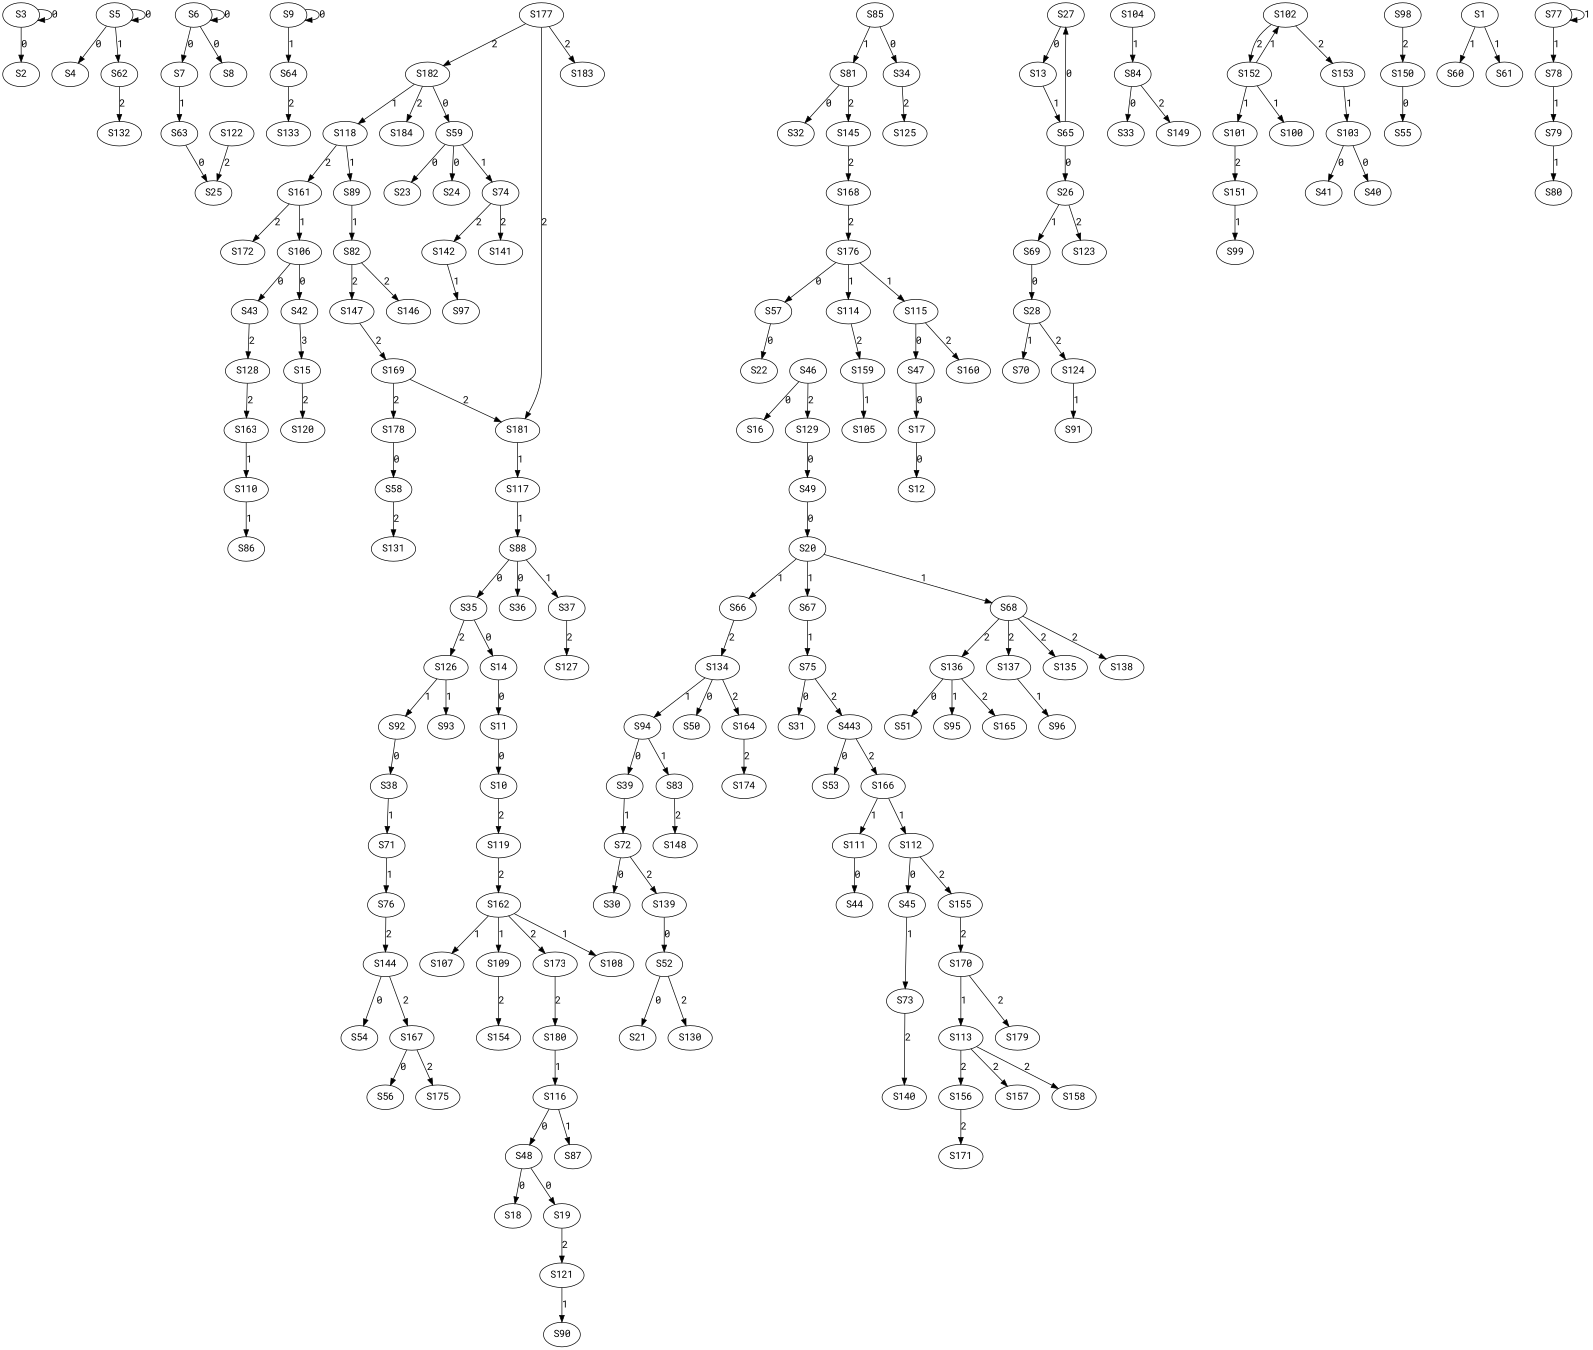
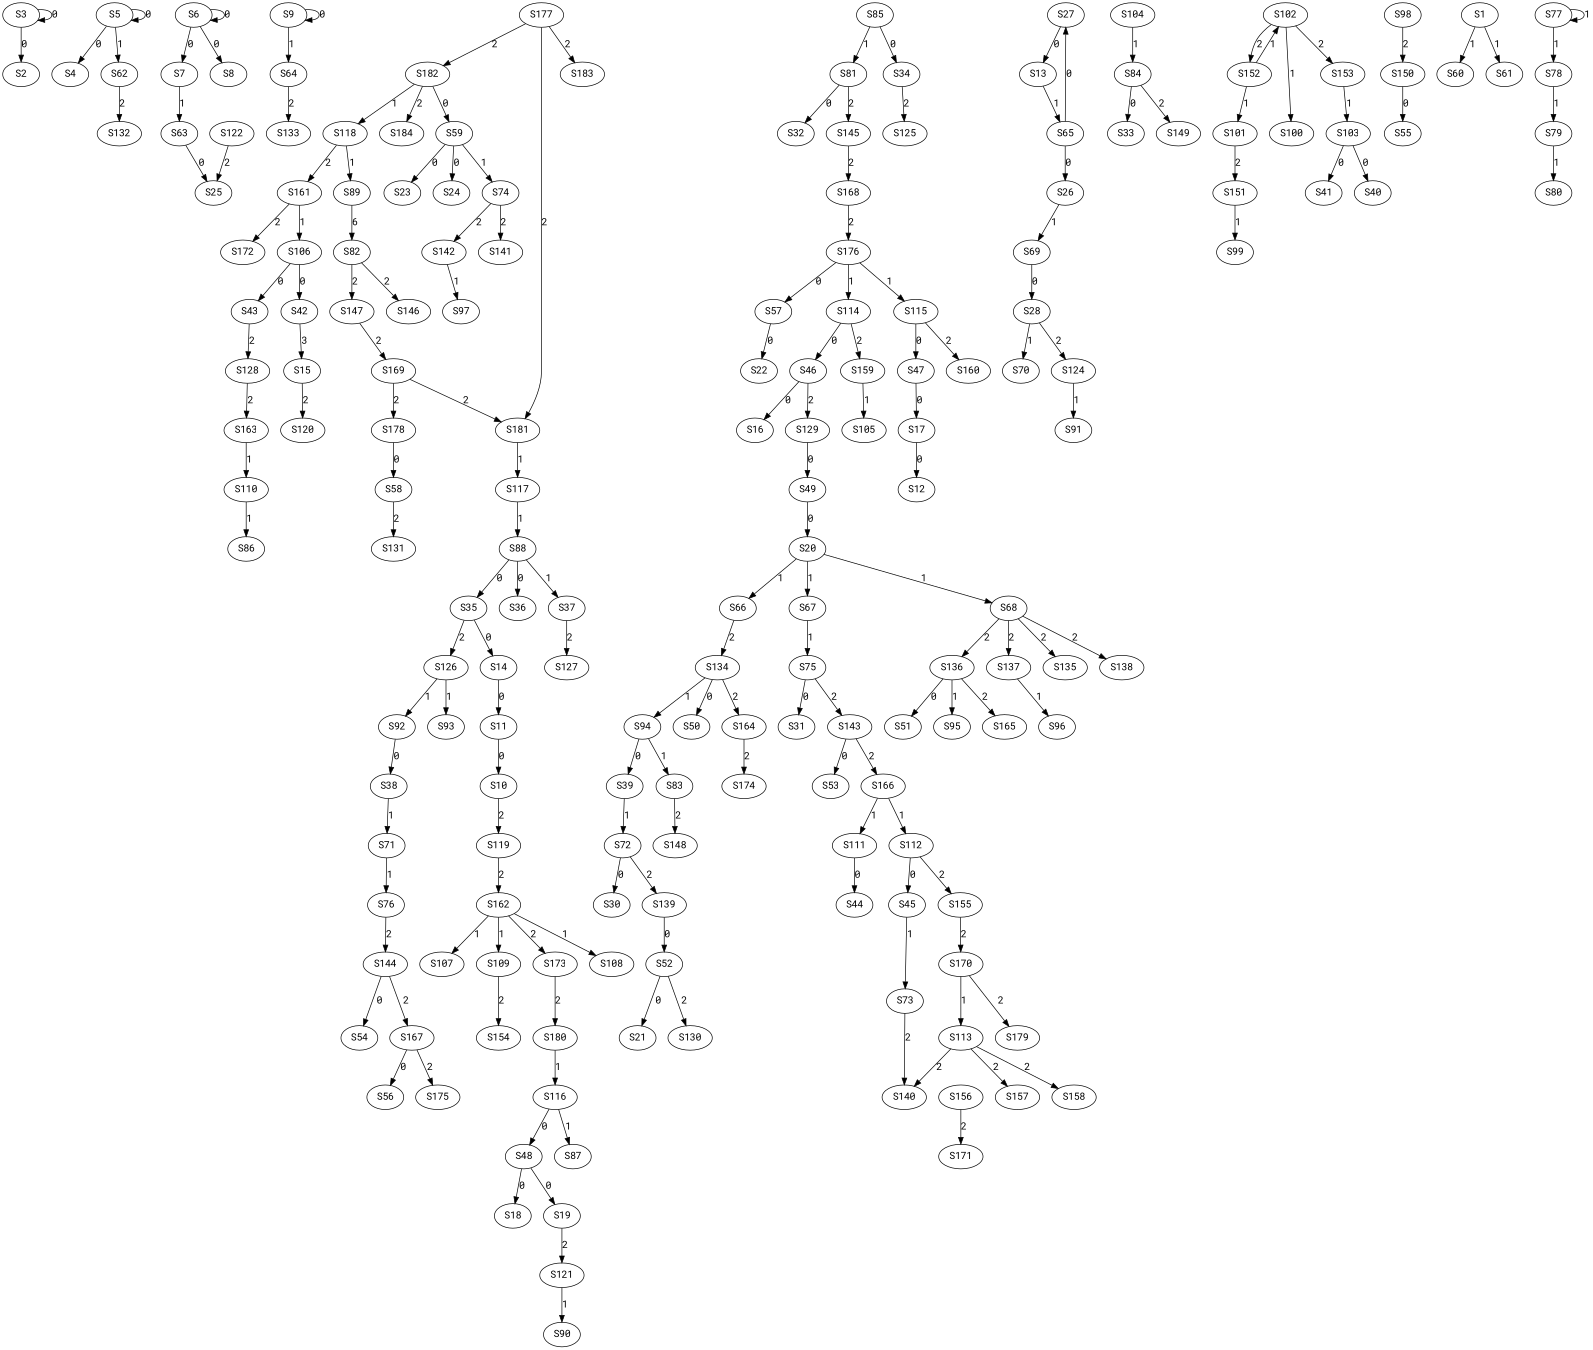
edge "S152" -> "S100": now "S102" -> "S100"
edge "S89" -> "S82": label "1" -> "6"
node "S123": removed
edge "S114" -> "S46": added, label "0"
node "S443": label "S443" -> "S143"
edge "S113" -> "S156": now "S113" -> "S140"
